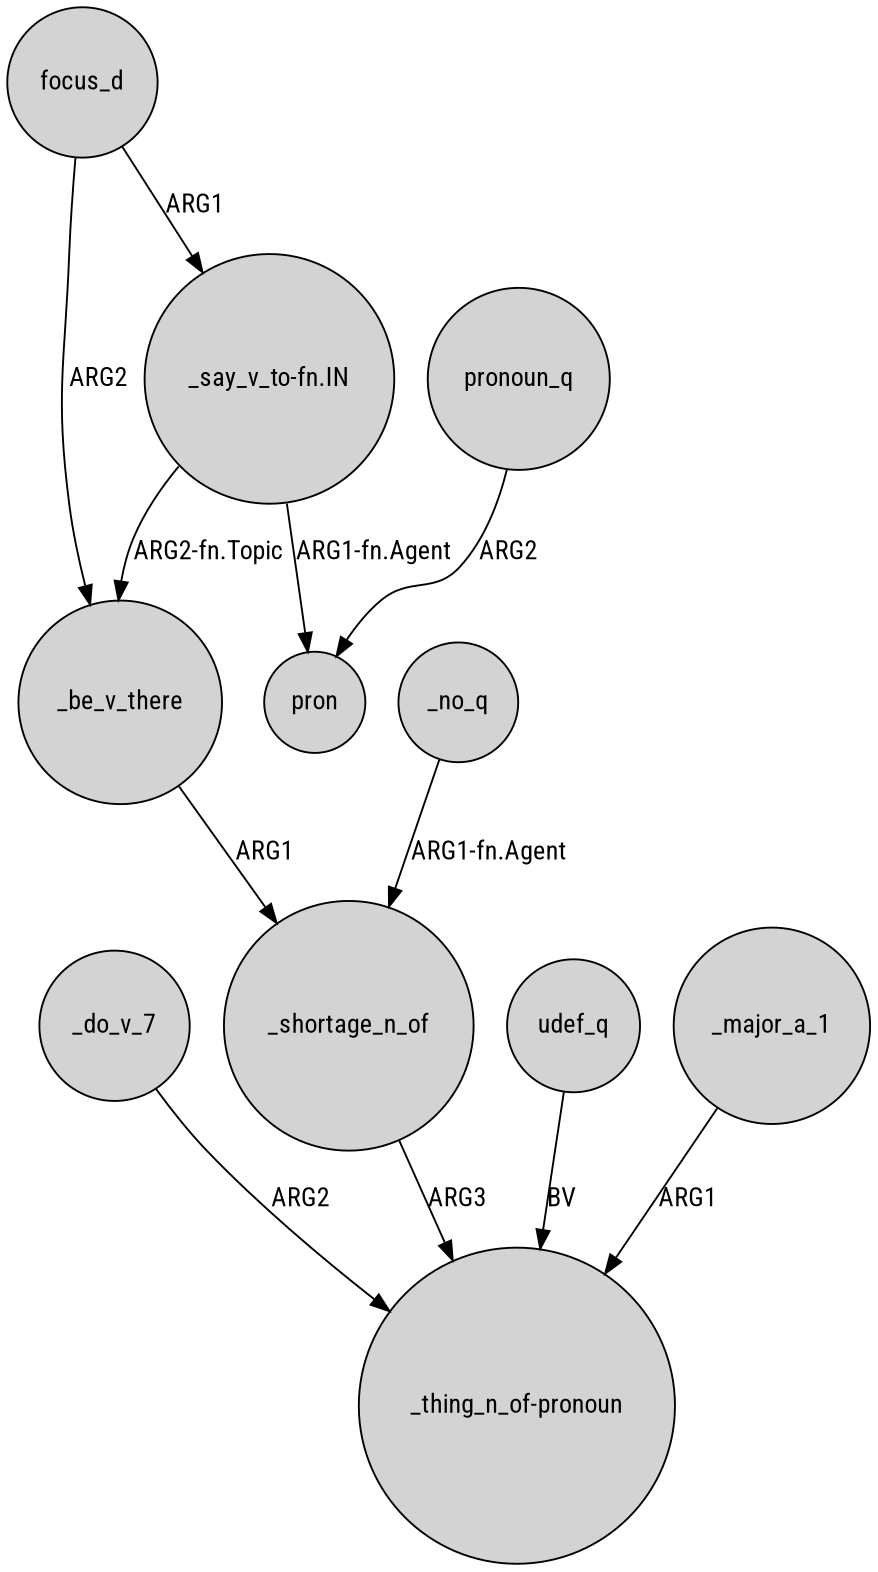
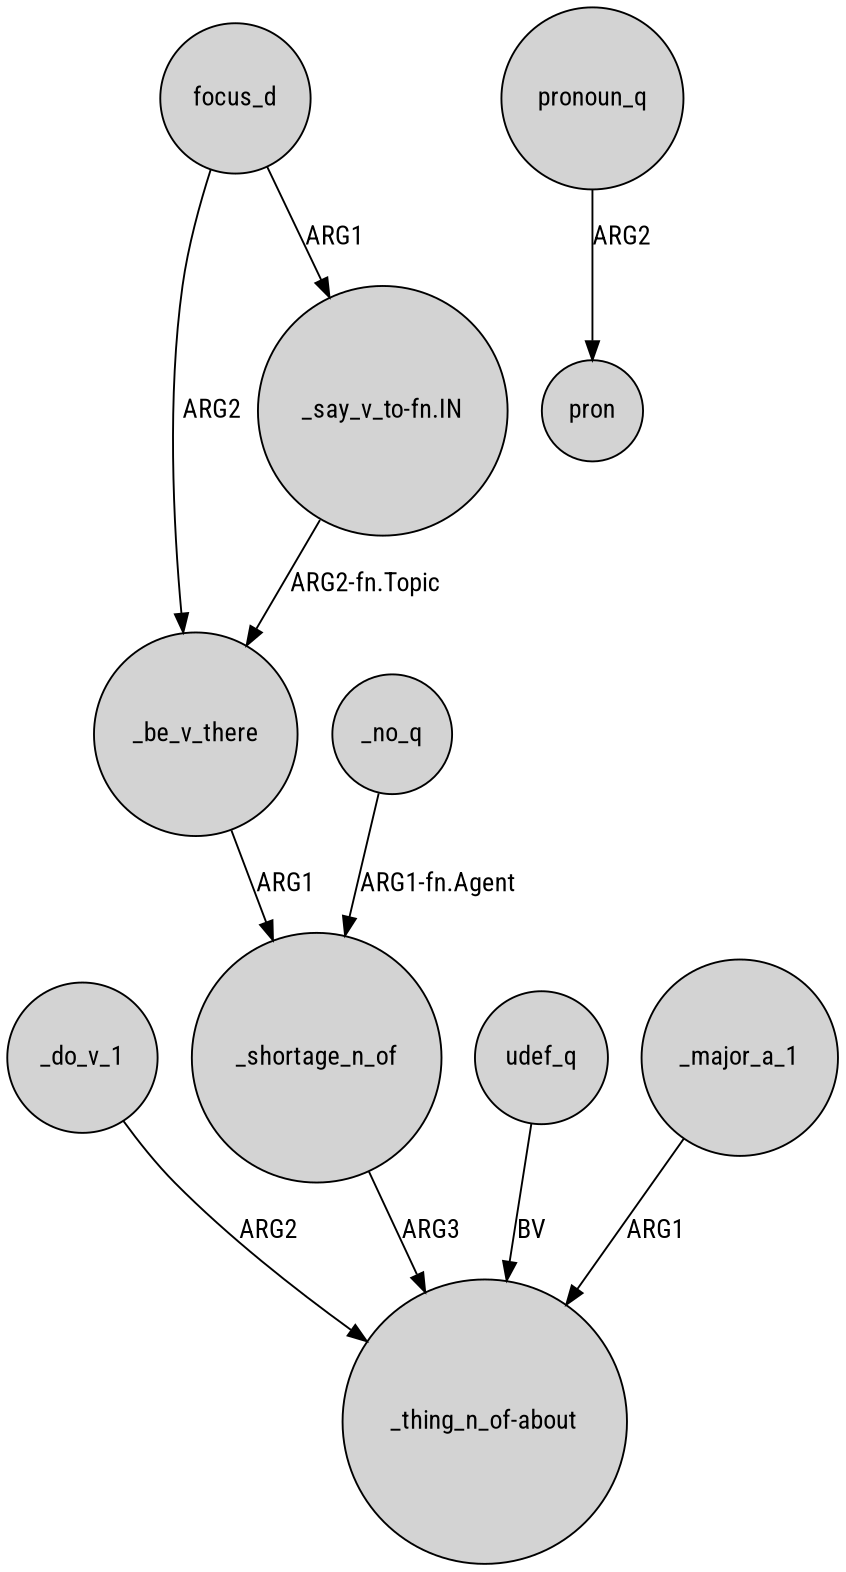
edge "_say_v_to-fn.IN" -> "pron": removed, label "ARG1-fn.Agent"
node "_do_v_7": label "_do_v_7" -> "_do_v_1"
node "_thing_n_of-pronoun": label "_thing_n_of-pronoun" -> "_thing_n_of-about"
